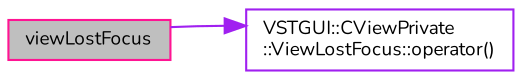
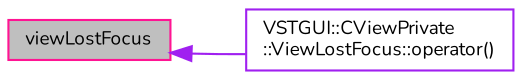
edge "viewLostFocus" -> "VSTGUI::CViewPrivate ::ViewLostFocus::operator()": reversed
